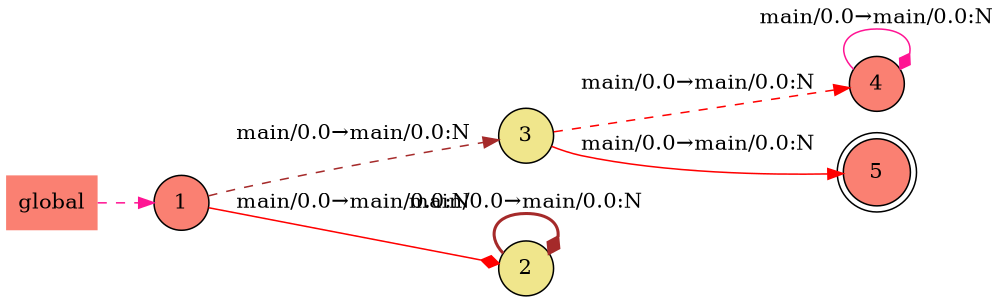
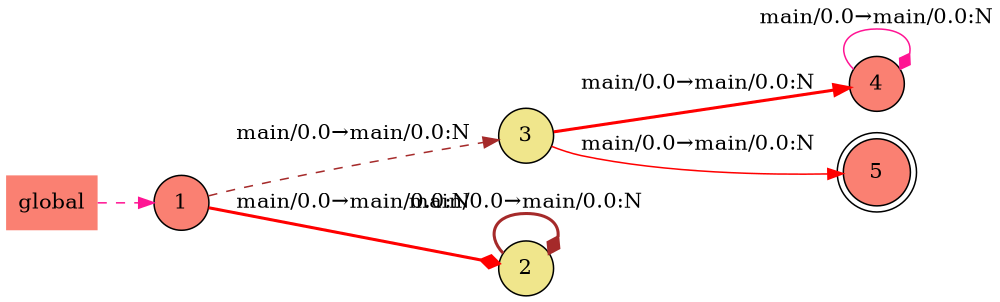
edge "3" -> "4": style dashed -> bold
edge "1" -> "2": style solid -> bold
